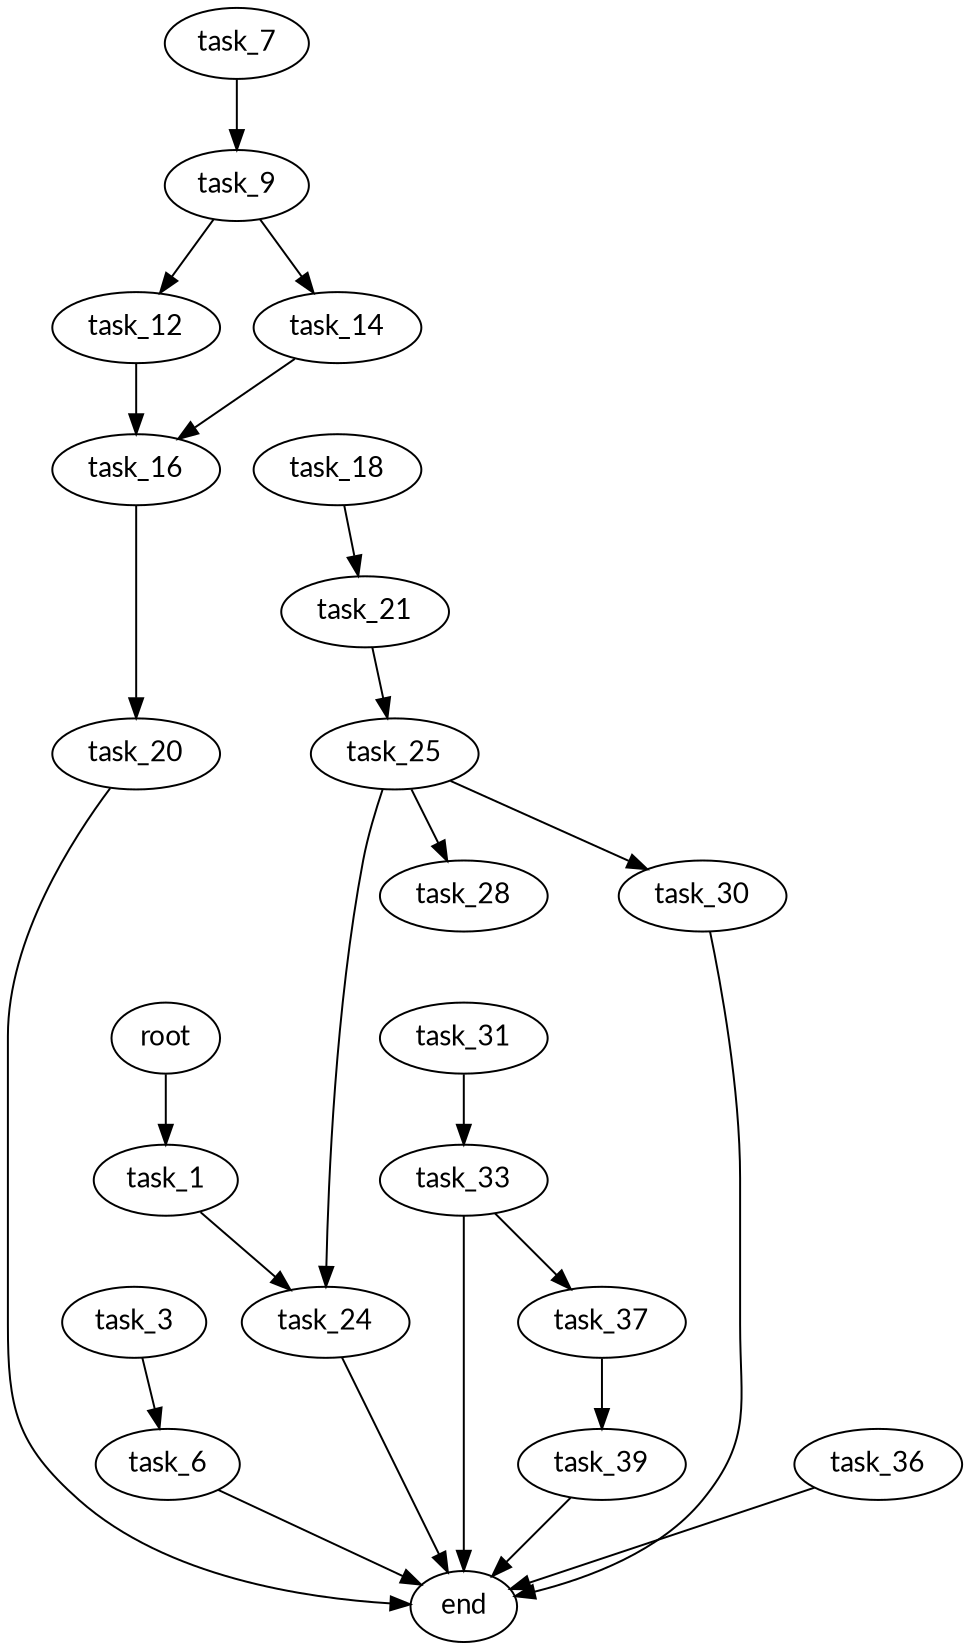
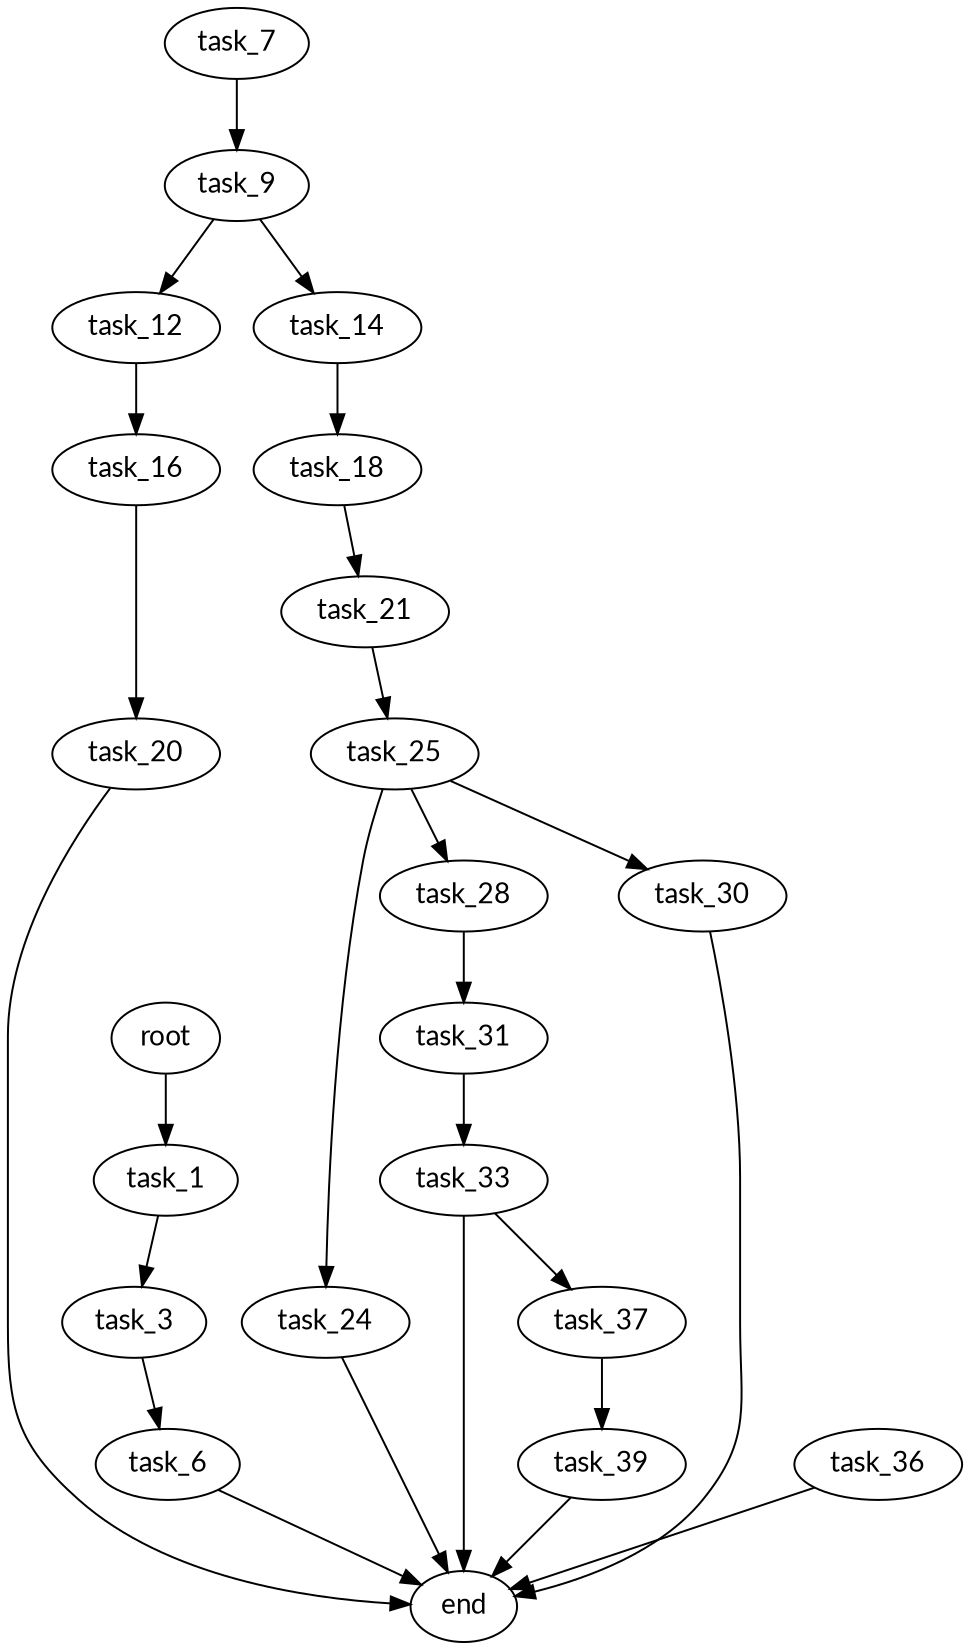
edge "task_14" -> "task_16": now "task_14" -> "task_18"
edge "task_28" -> "task_31": added
edge "task_1" -> "task_24": now "task_1" -> "task_3"
